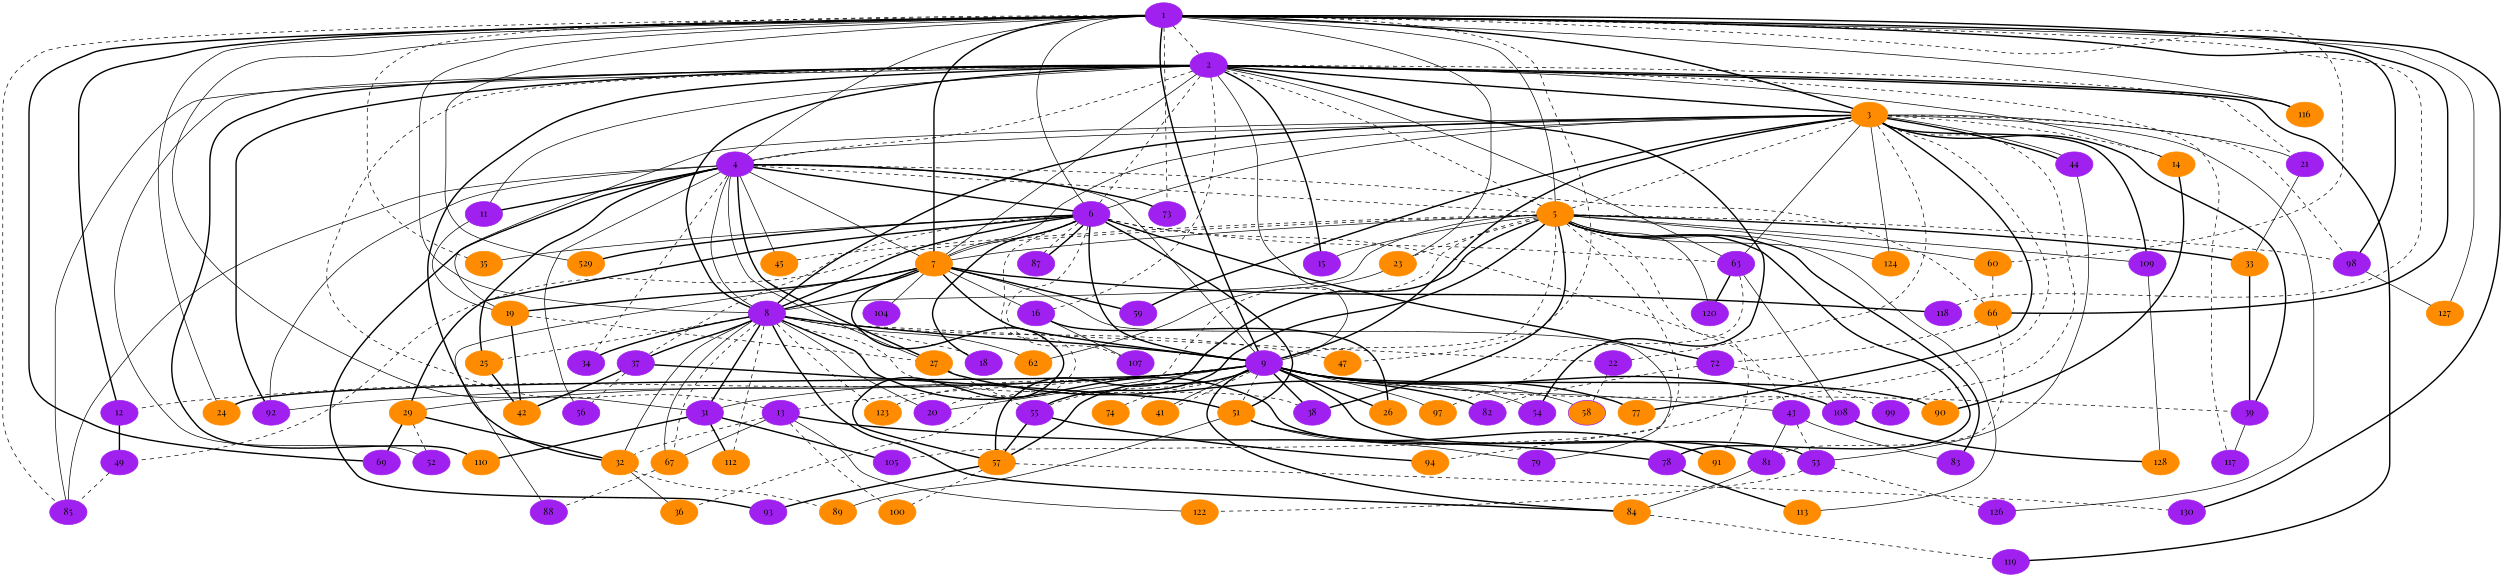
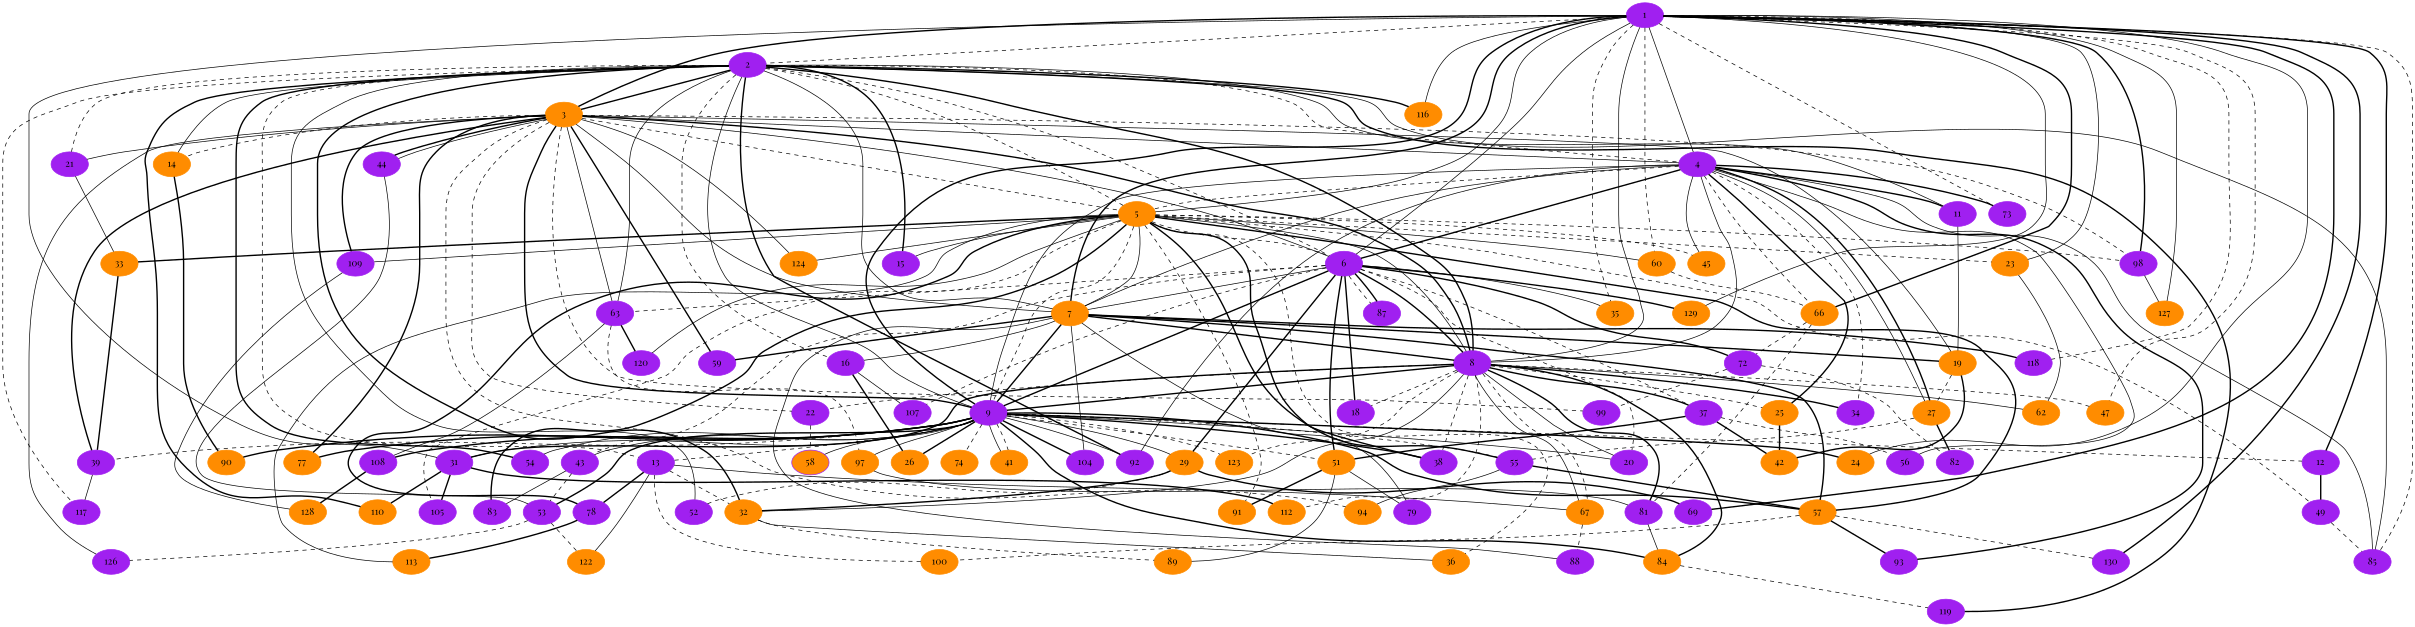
edge "5" -- "6": added
node "529": label "529" -> "129"
edge "9" -- "104": added
edge "43" -- "81": now "97" -- "81"
edge "55" -- "94": style bold -> solid
